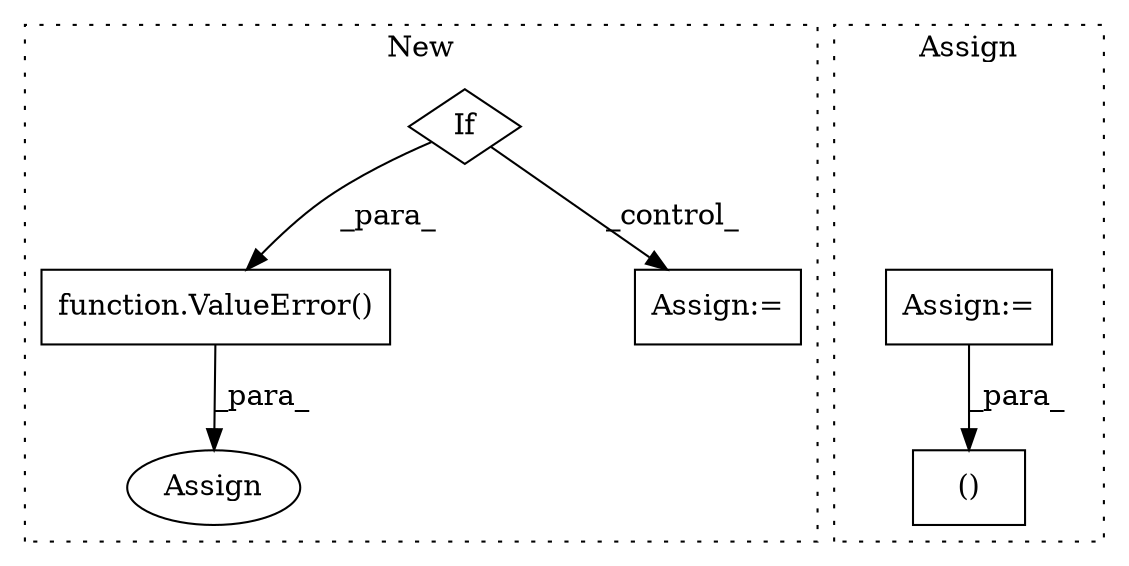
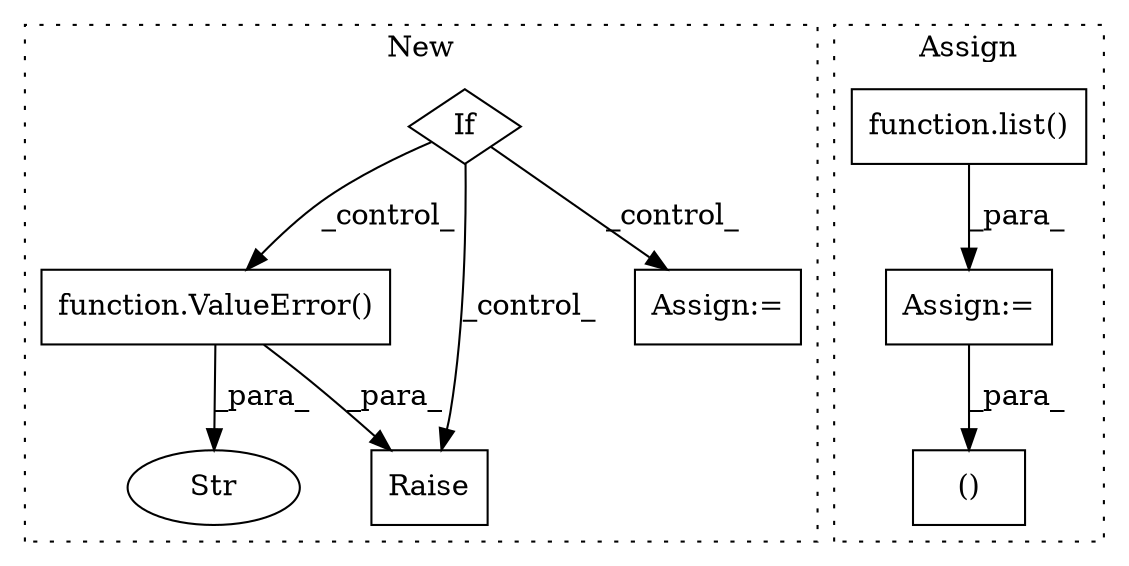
node "function.list()": added
edge "If" -> "function.ValueError()": label "_para_" -> "_control_"
node "Assign": label "Assign" -> "Str"
node "Raise": added
